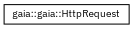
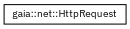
node "gaia::gaia::HttpRequest": label "gaia::gaia::HttpRequest" -> "gaia::net::HttpRequest"
